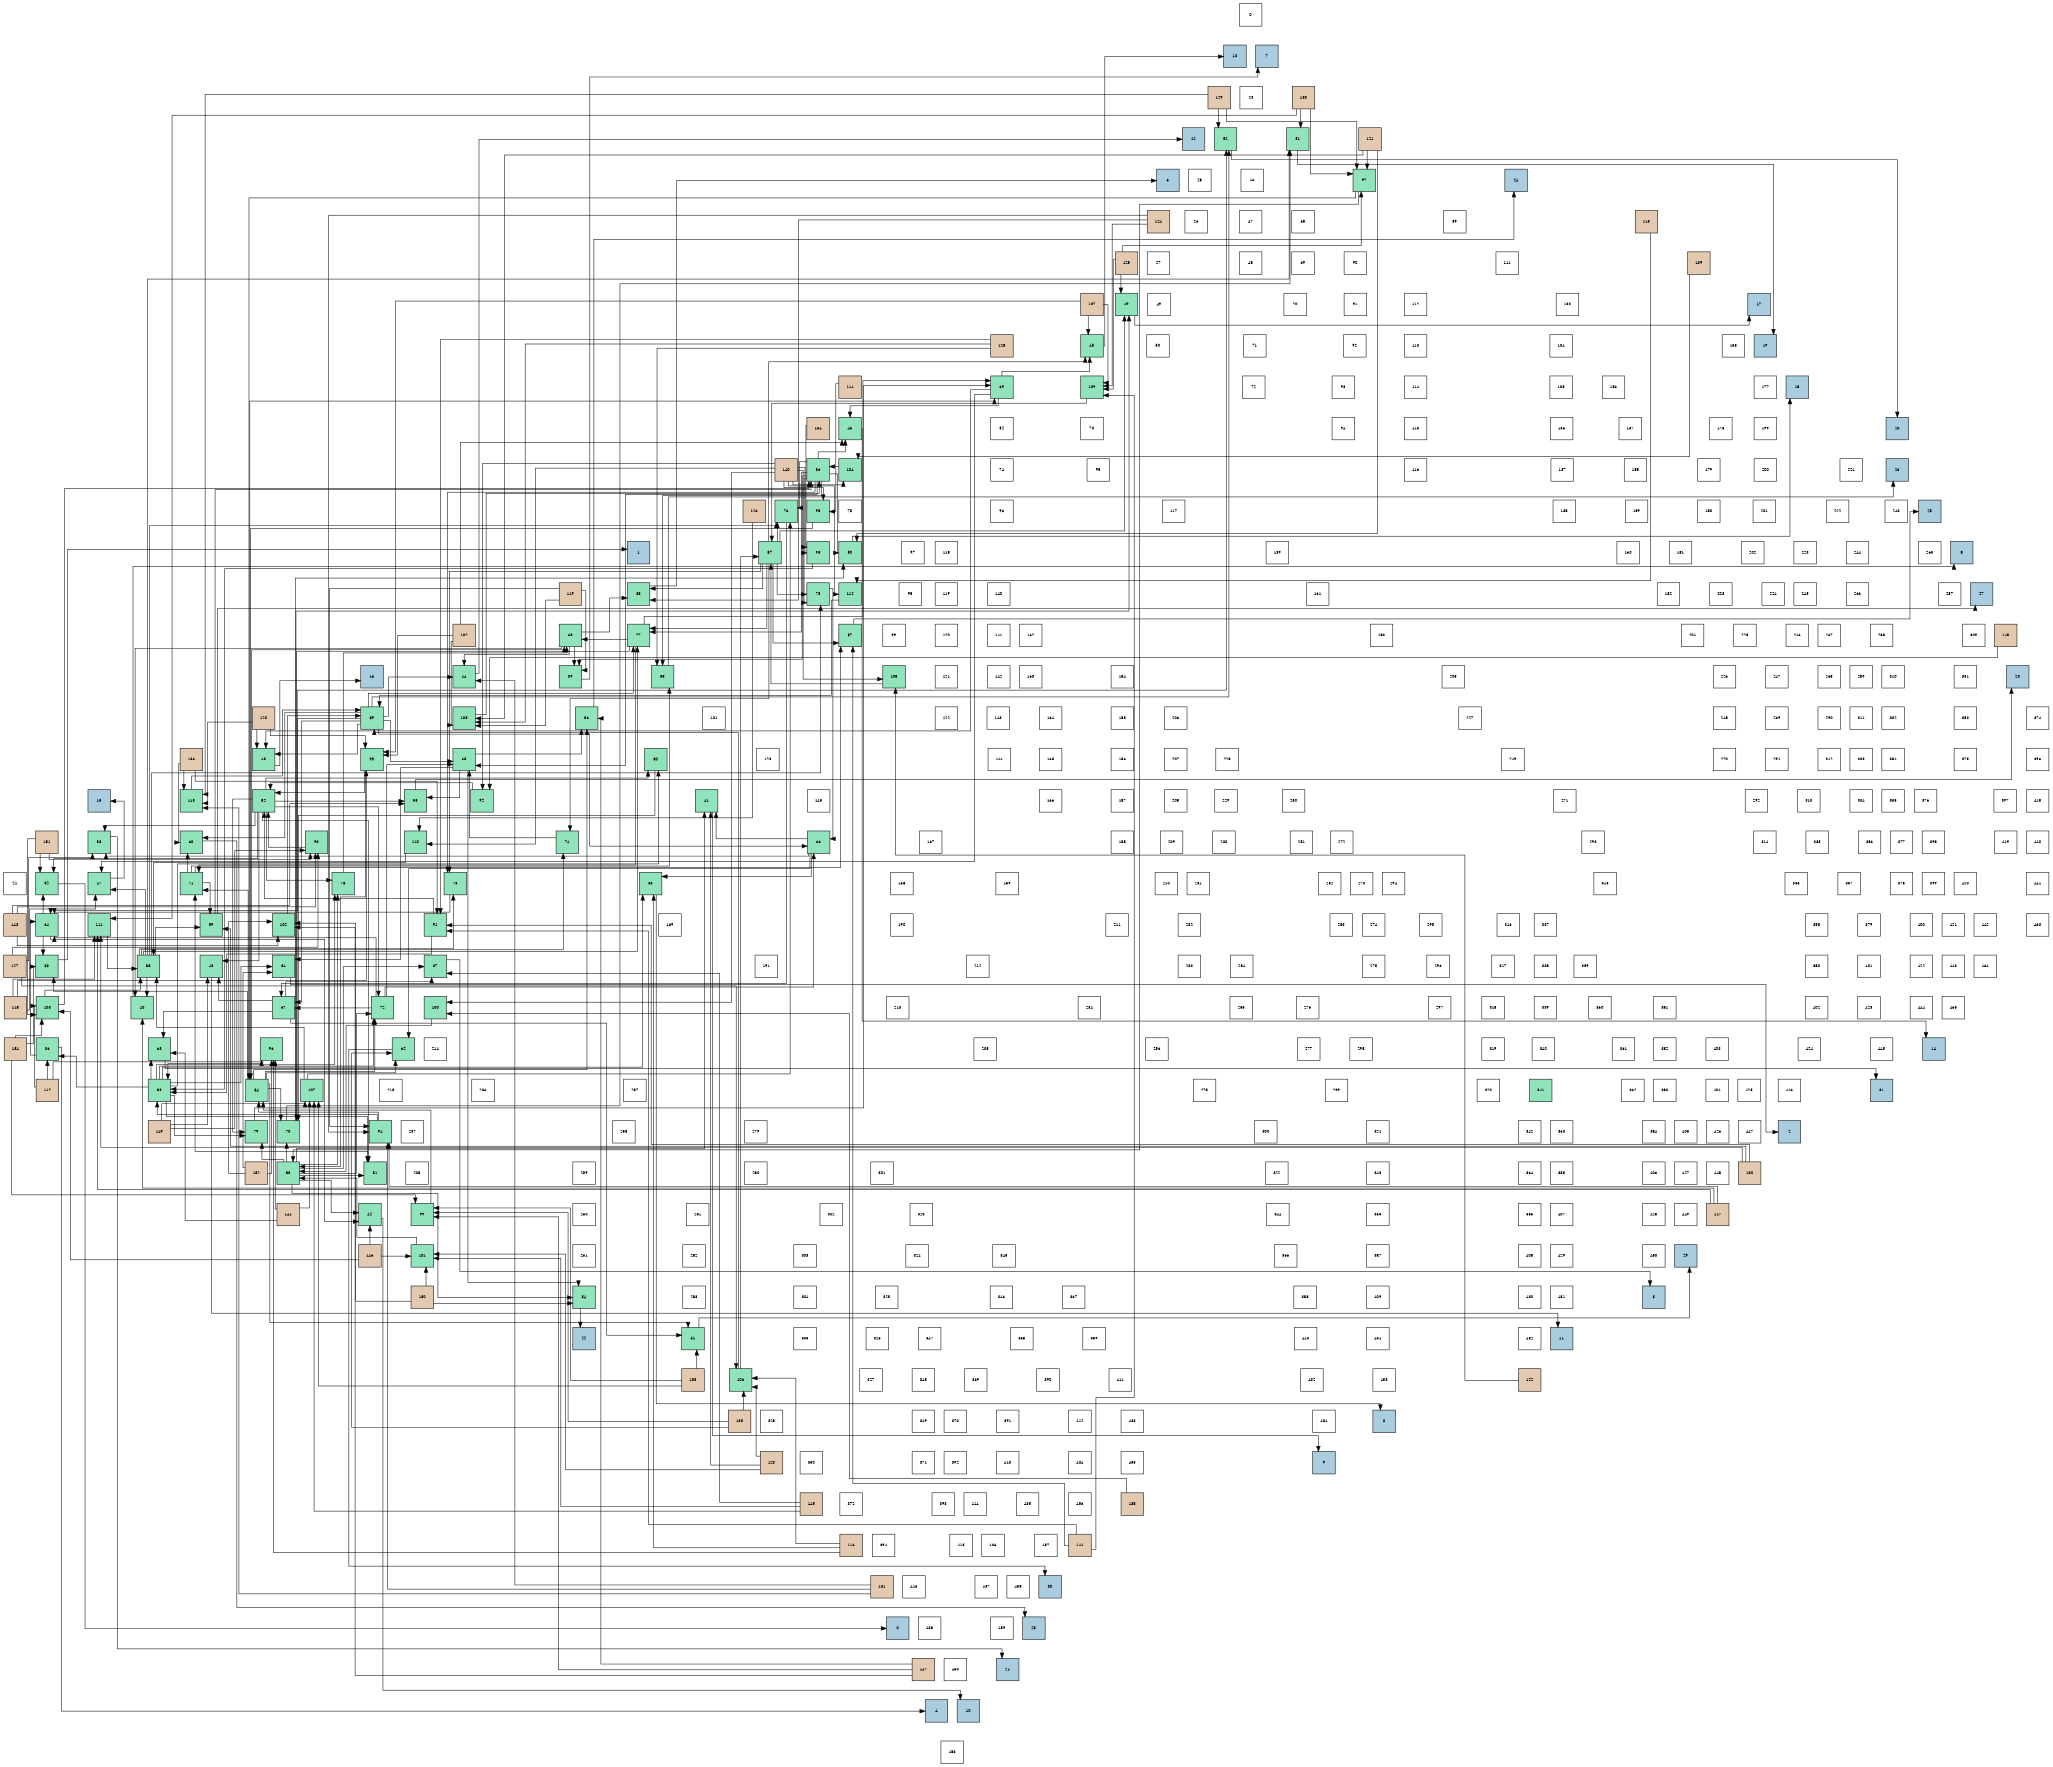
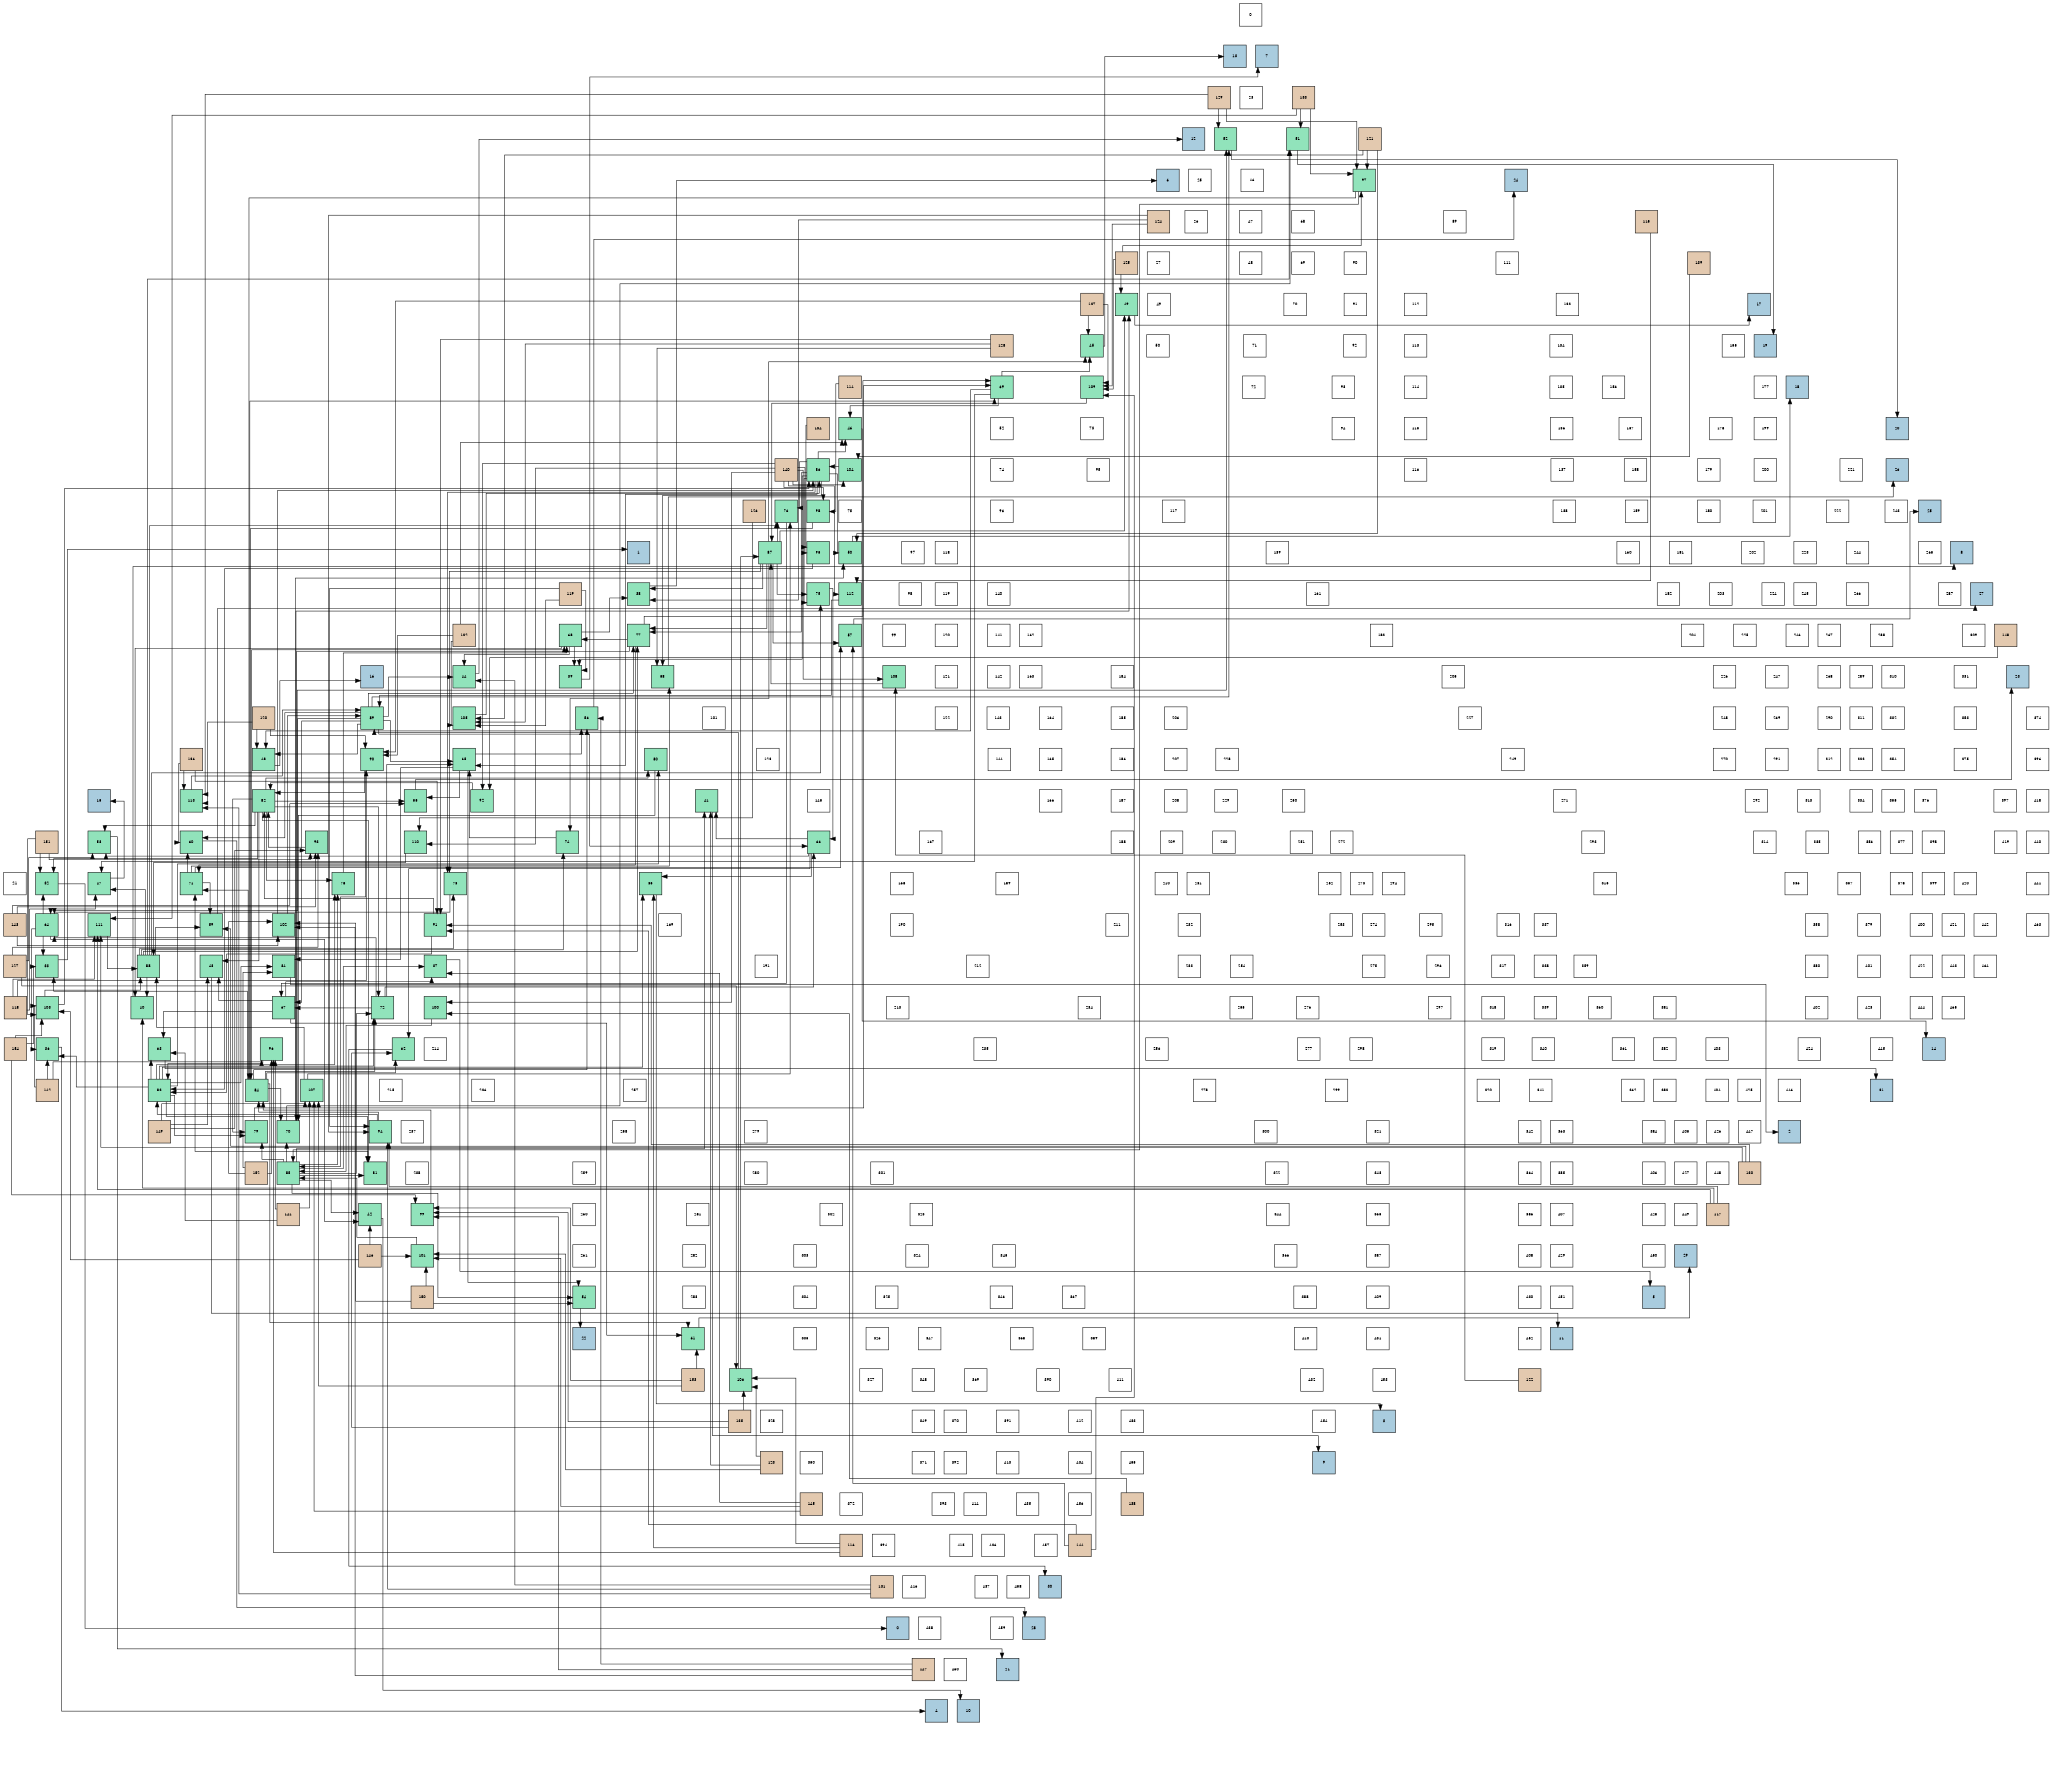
edge "59" -> "86": now "102" -> "86"
edge "36" -> "64": reversed
node "341": fillcolor #91e3bb -> #ffffff
node "483": removed
